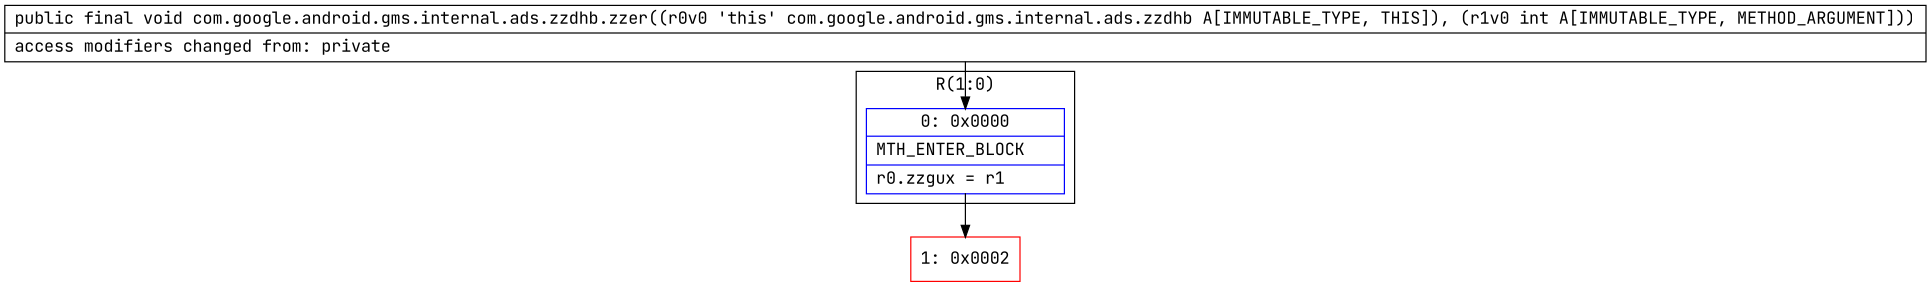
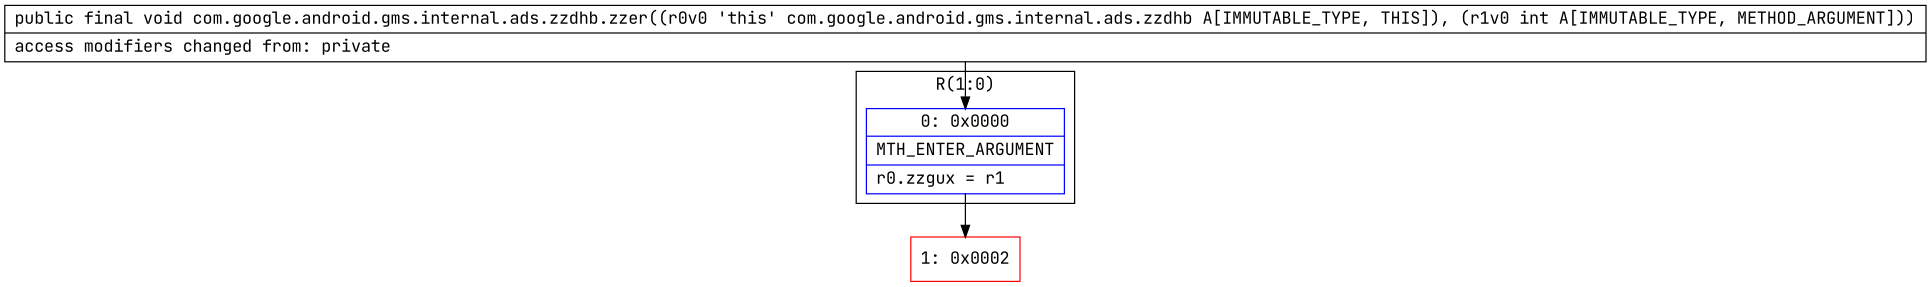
node "0: 0x0000": text "MTH_ENTER_BLOCK" -> "MTH_ENTER_ARGUMENT"
